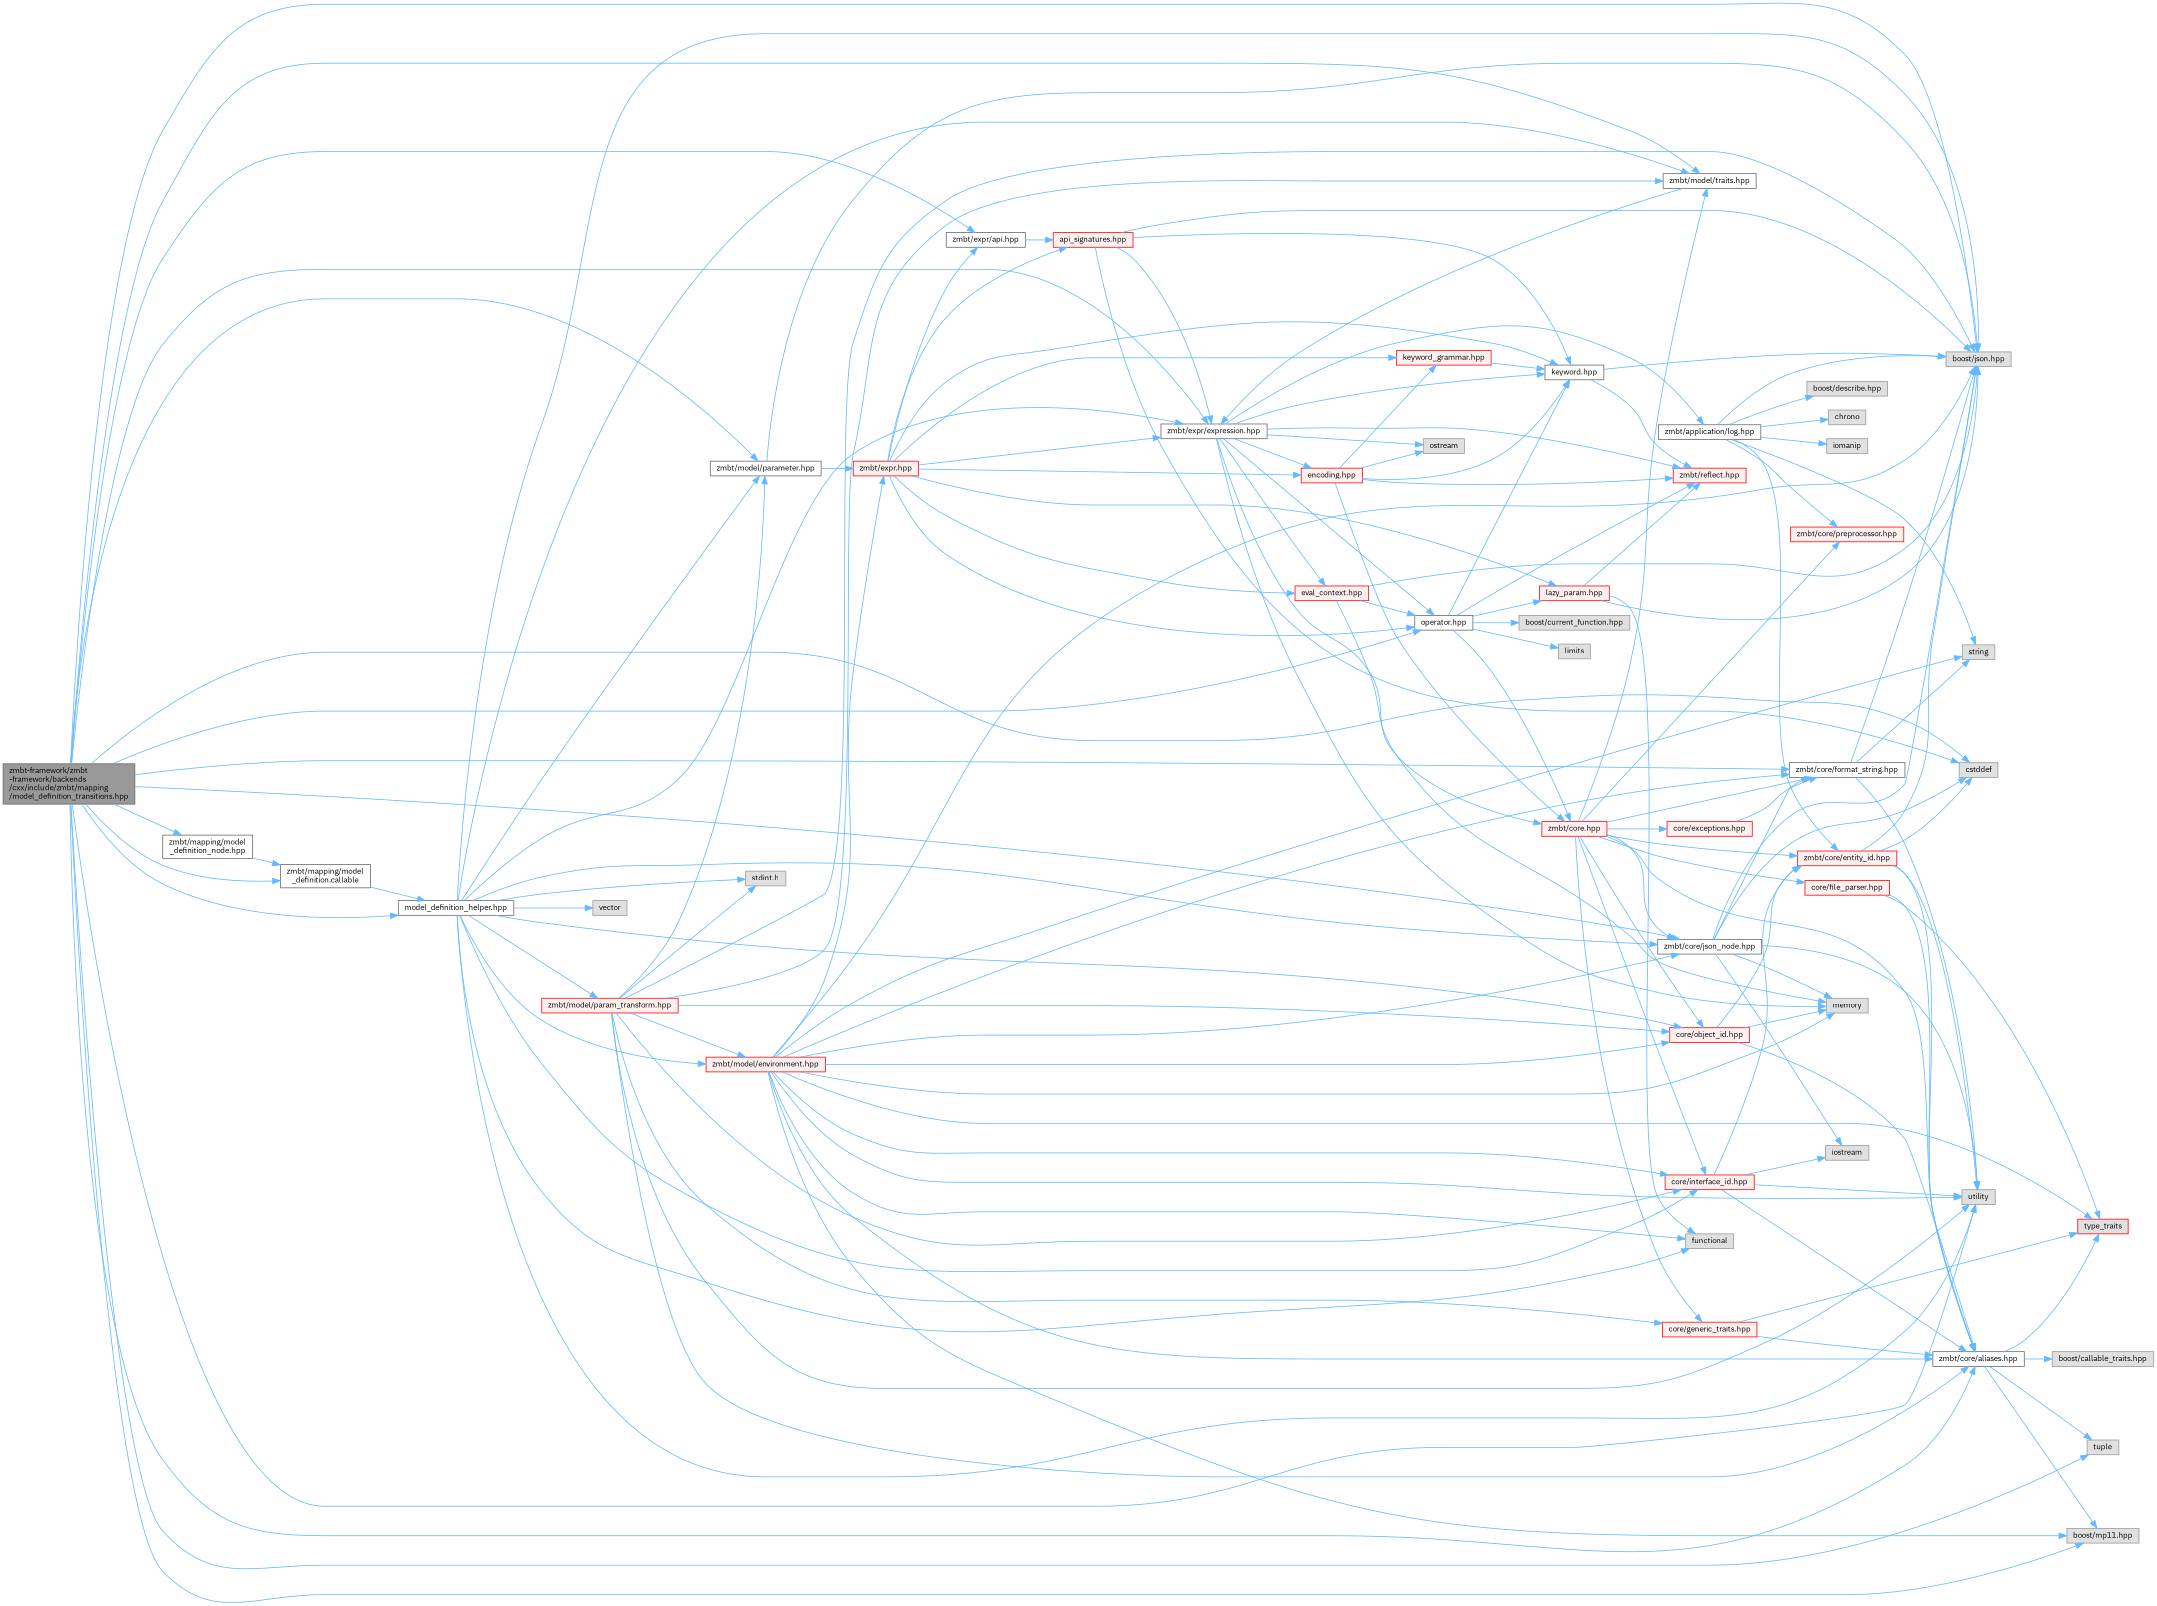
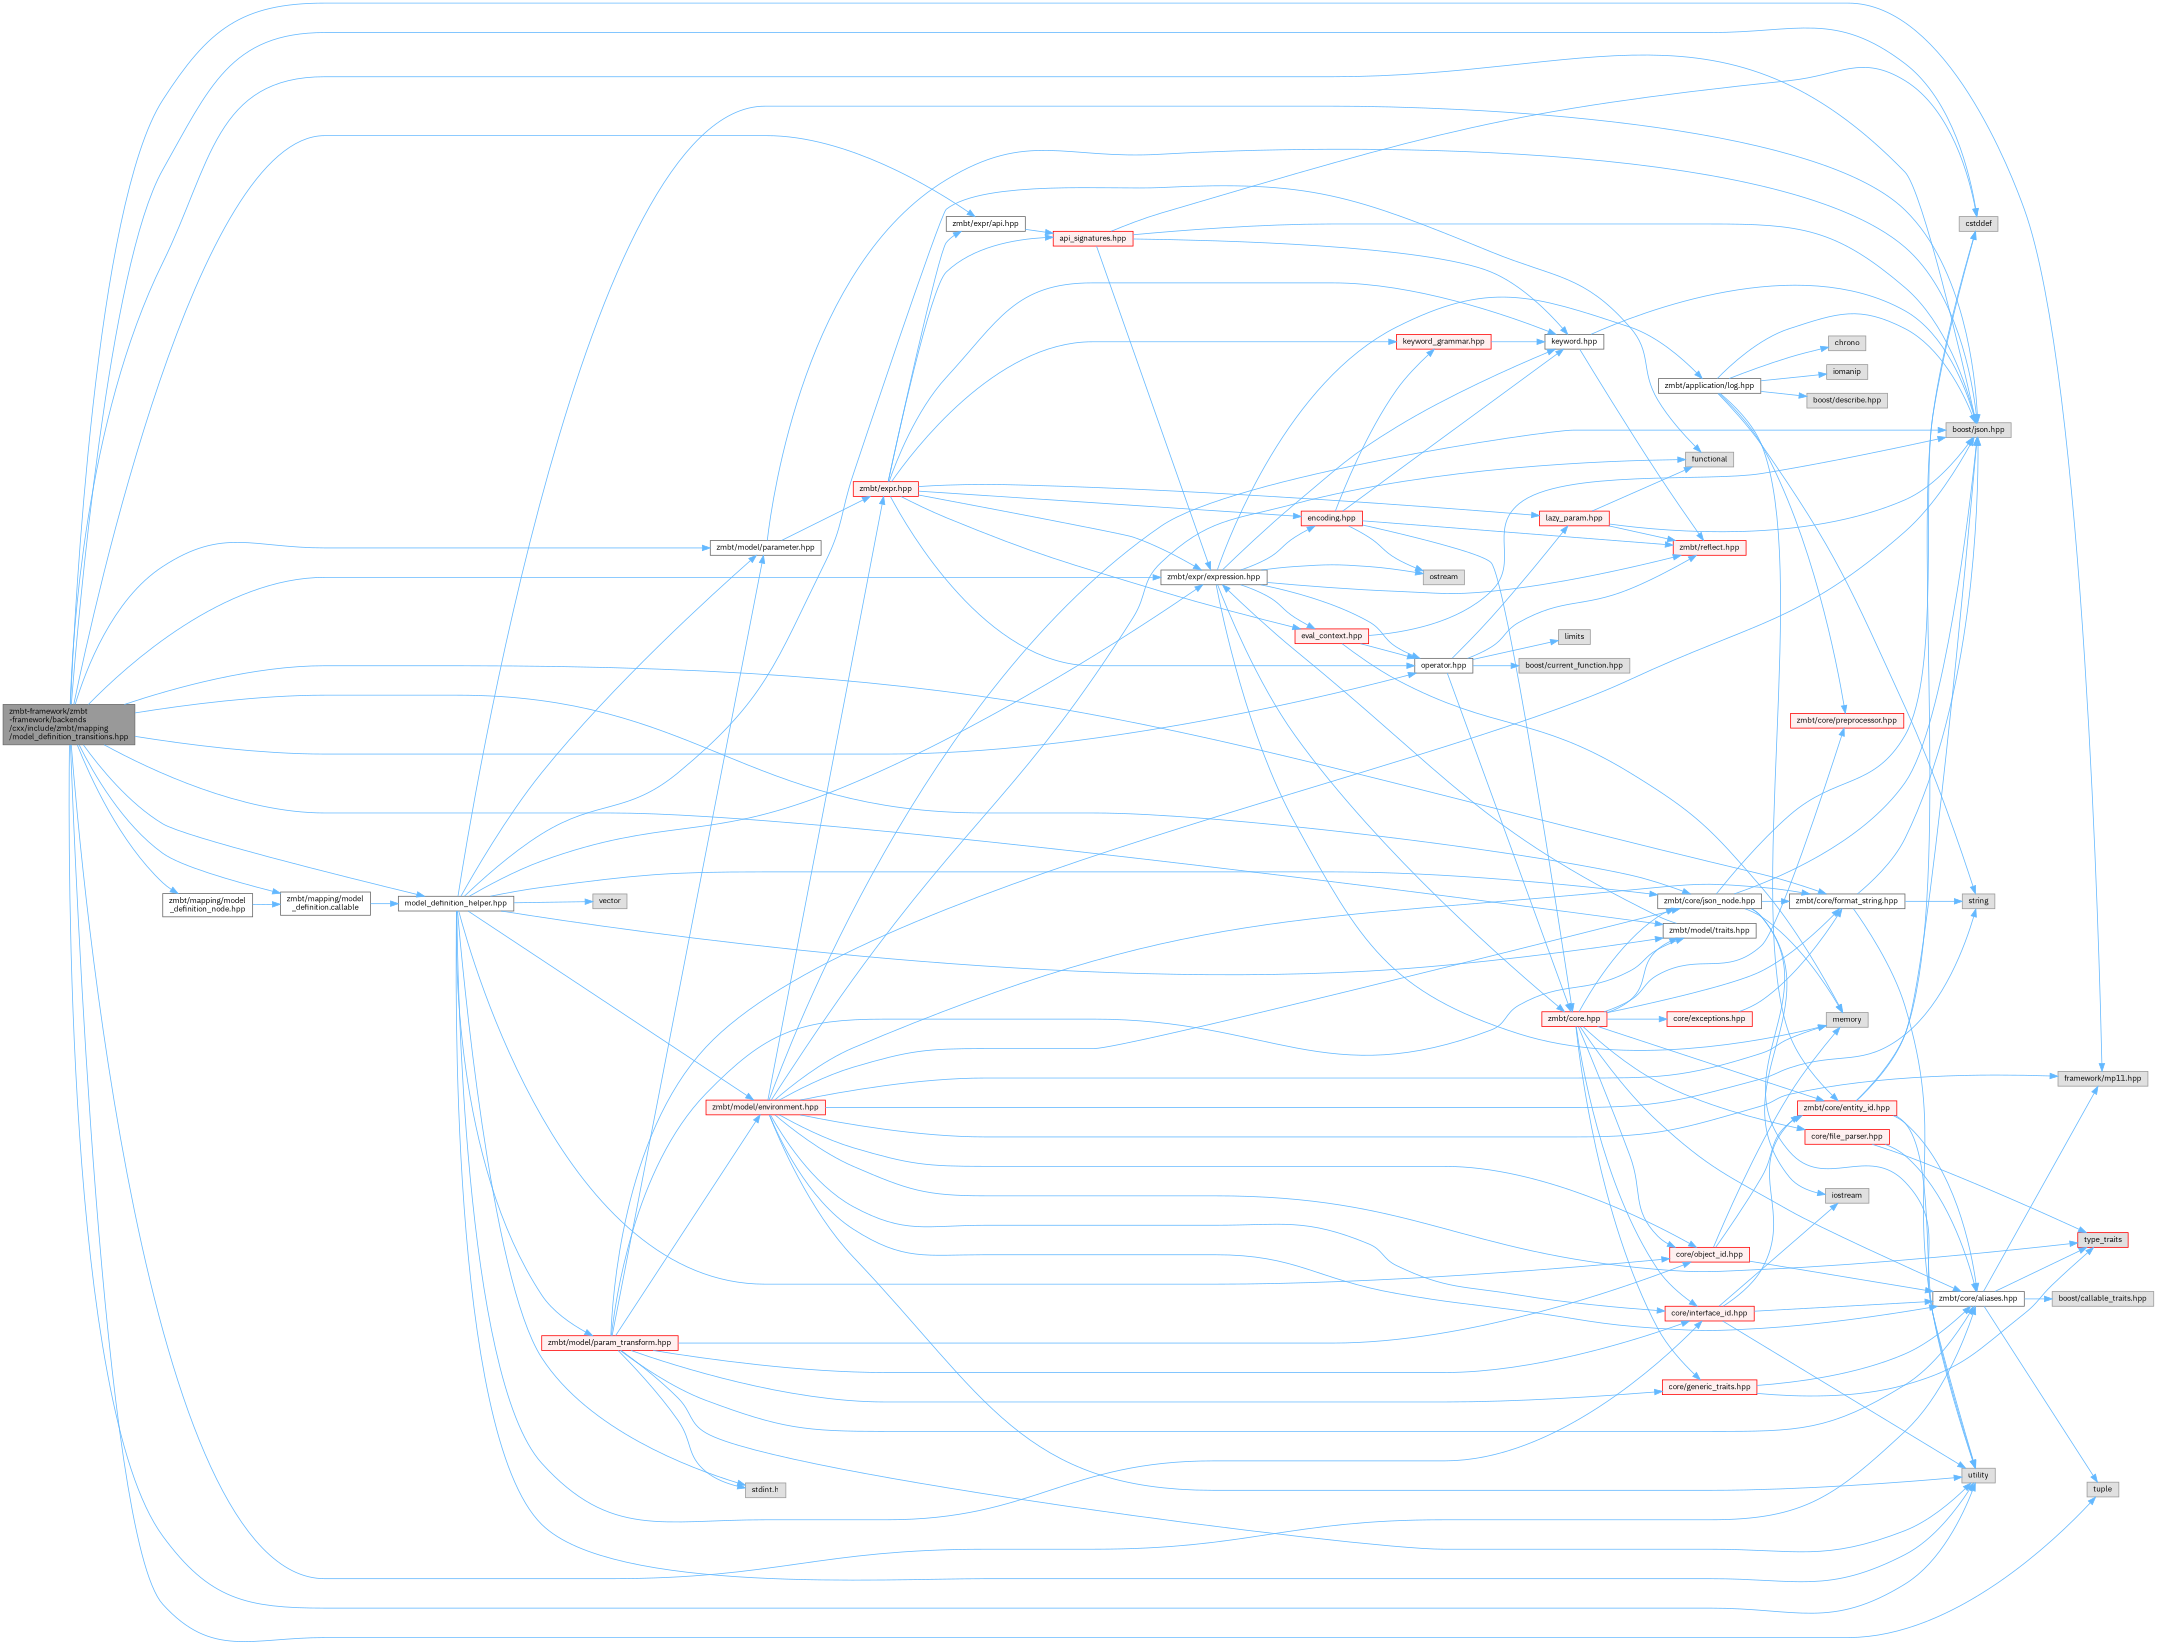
edge "operator.hpp" -> "keyword.hpp": removed
node "boost/mp11.hpp": label "boost/mp11.hpp" -> "framework/mp11.hpp"
